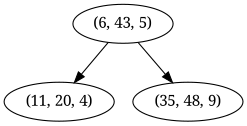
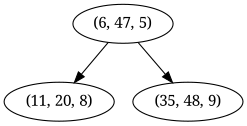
node "(6, 43, 5)": label "(6, 43, 5)" -> "(6, 47, 5)"
node "(11, 20, 4)": label "(11, 20, 4)" -> "(11, 20, 8)"
